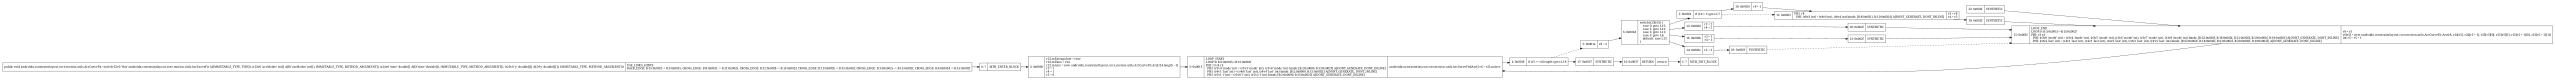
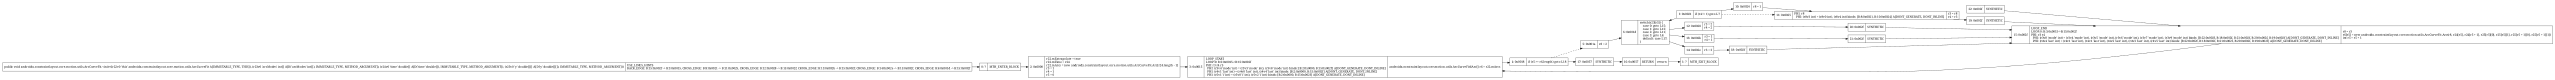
edge "6: 0x001d" -> "8: 0x0021": reversed
edge "18: 0x002f" -> "15: 0x002f": style dashed -> solid
